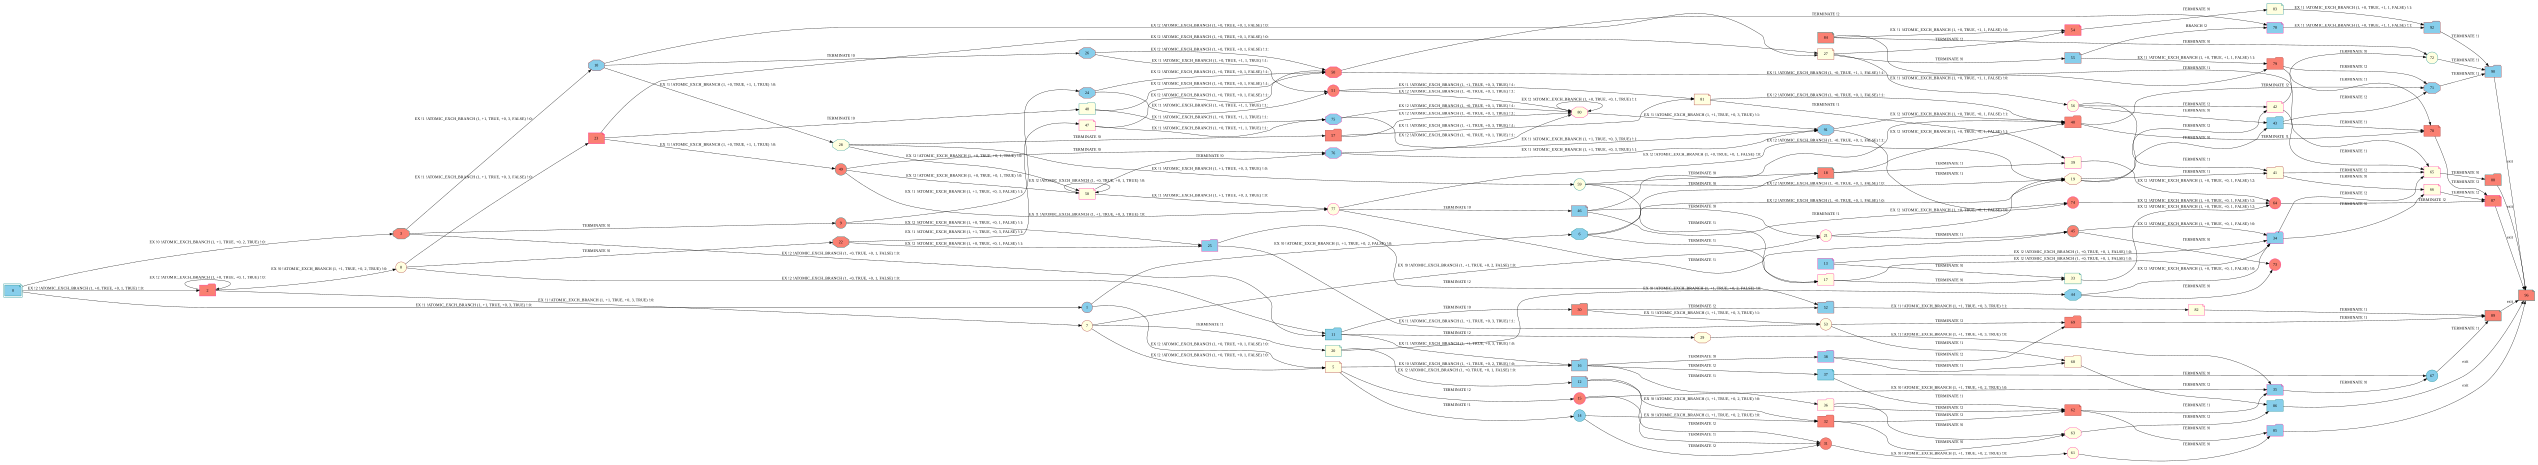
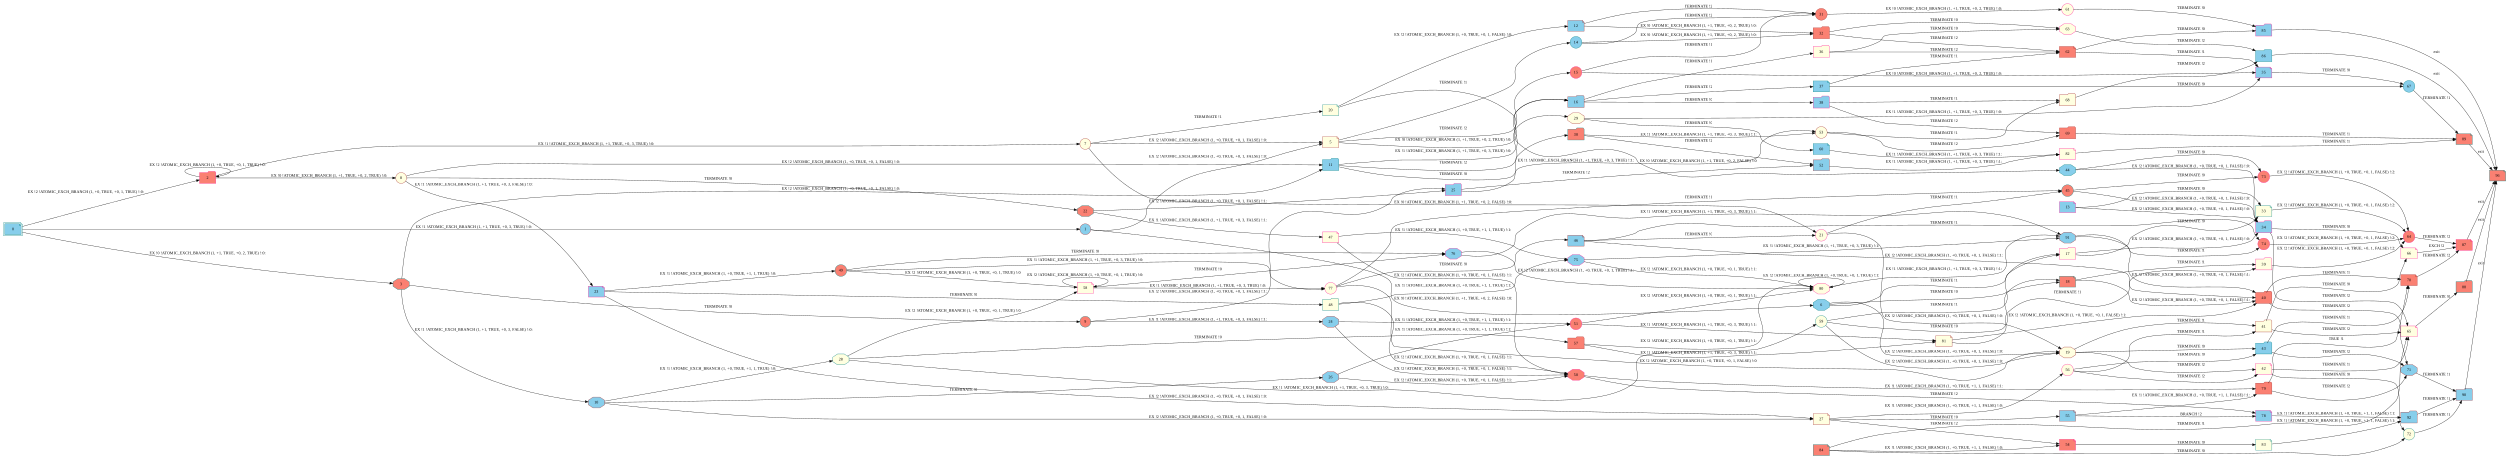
edge "79" -> "70": label "TERMINATE !1" -> "TRUE !1"
node "23": fillcolor salmon -> skyblue
node "60": added
edge "73" -> "64": added, label "EX !2 !ATOMIC_EXCH_BRANCH (1, +0, TRUE, +0, 1, FALSE) !:2:"
edge "66" -> "87": label "TERMINATE !2" -> "EXCH !2"
